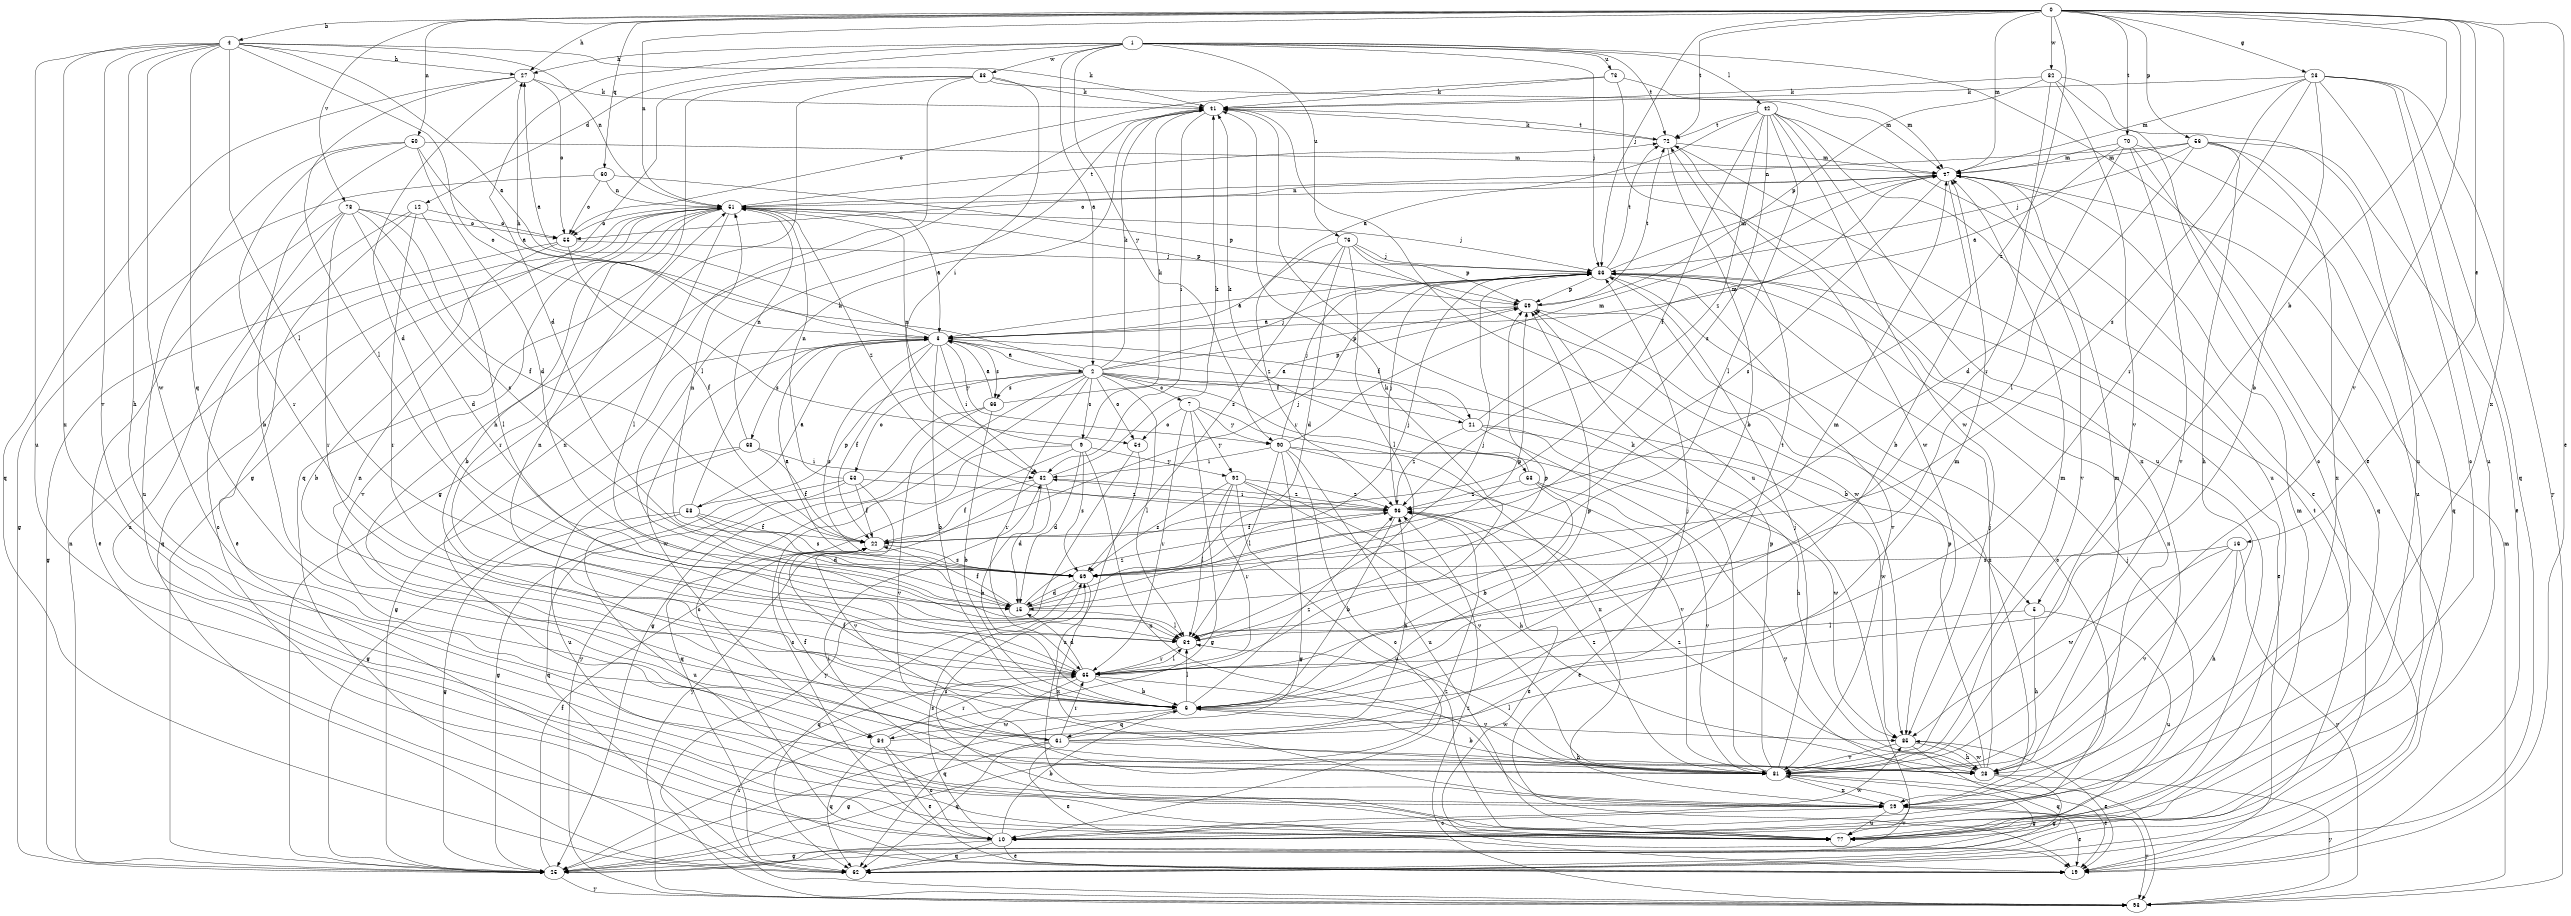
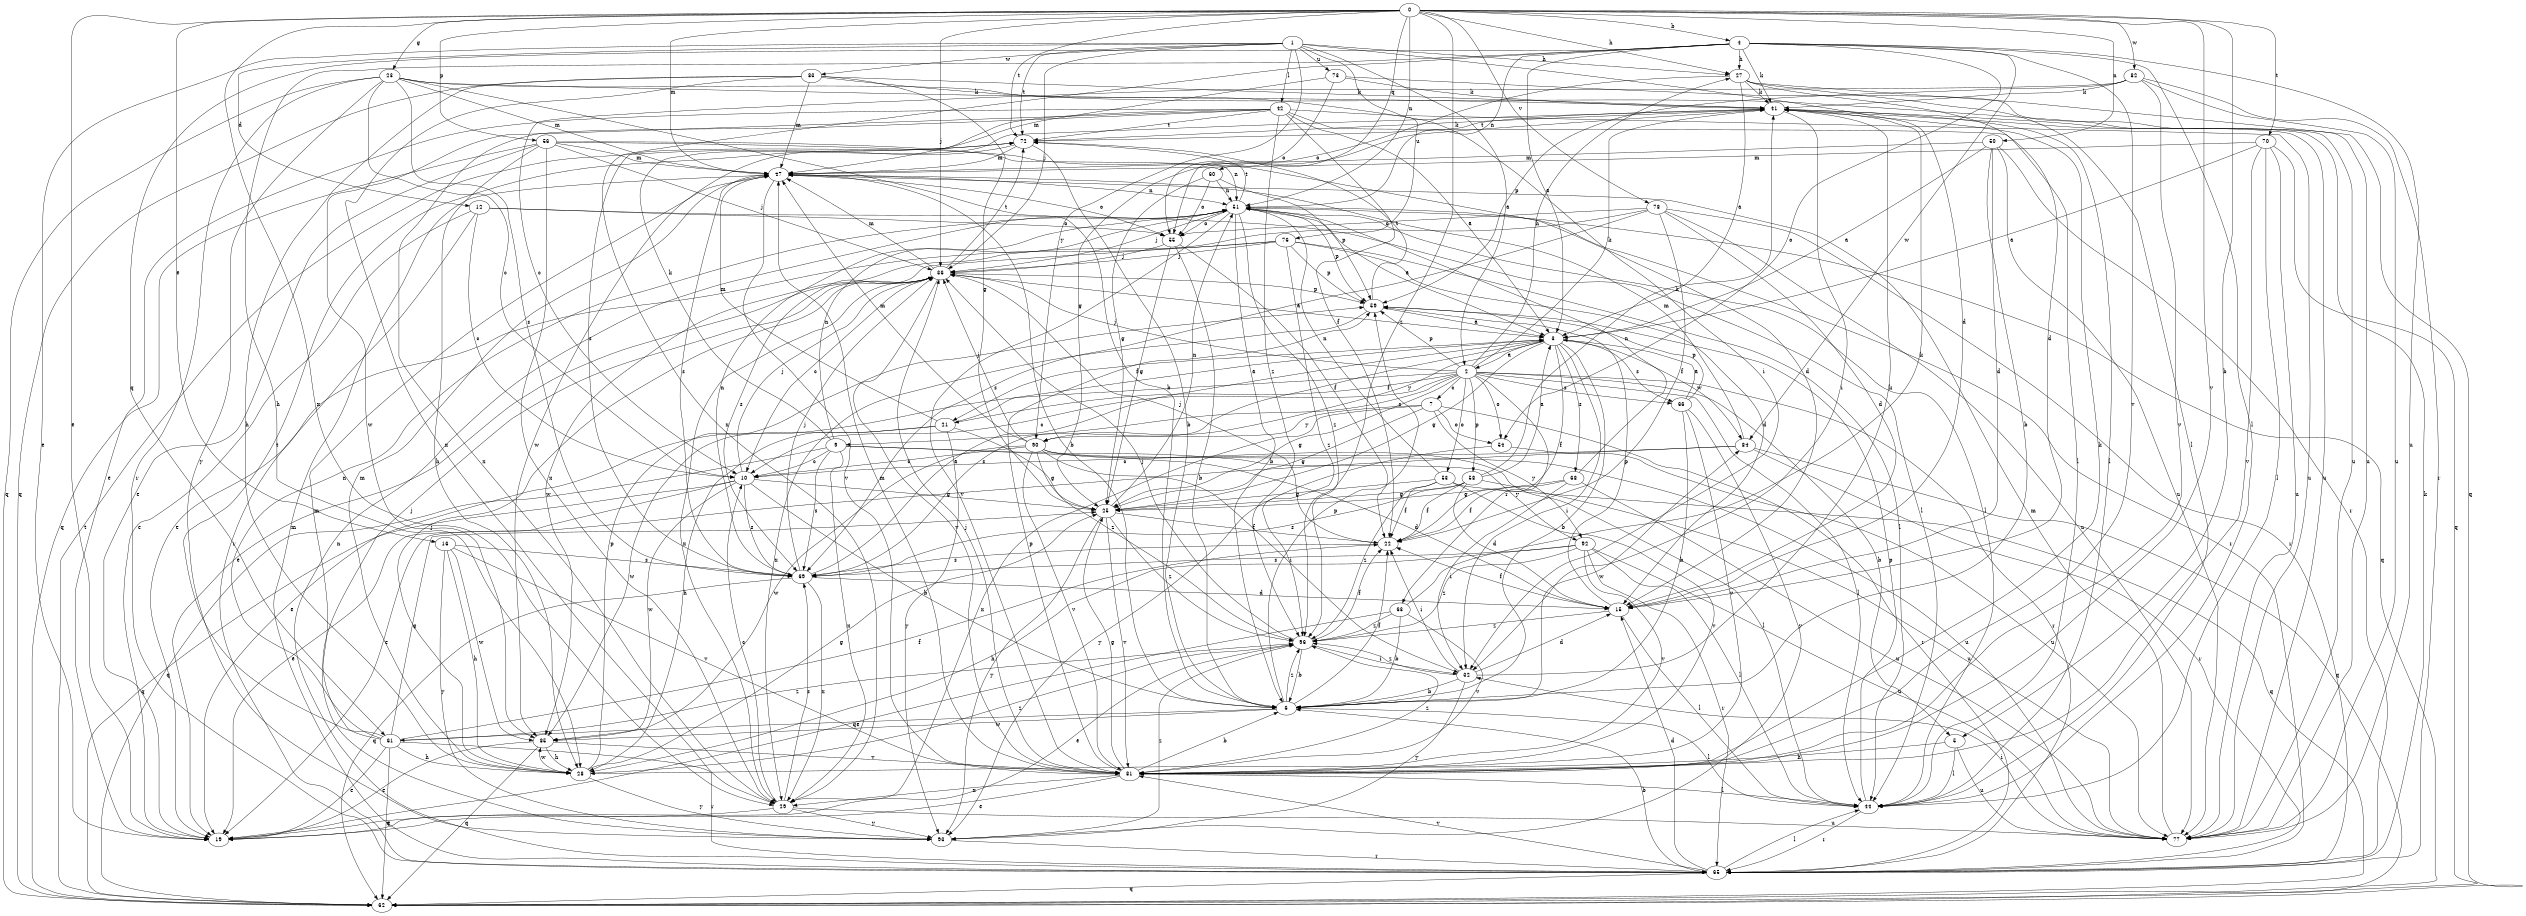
edge "3" -> "27": reversed
edge "2" -> "19": added, label "e"
edge "15" -> "36": removed, label "j"
edge "32" -> "22": label "f" -> "i"
edge "61" -> "96": label "h" -> "z"
node "34": label "34" -> "44"
